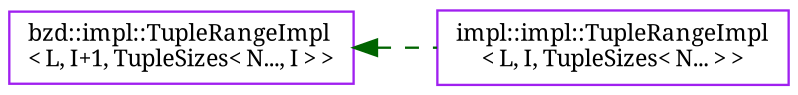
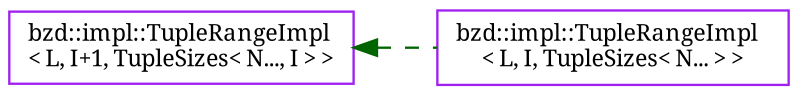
node "impl::impl::TupleRangeImpl < L, I, TupleSizes< N... > >": label "impl::impl::TupleRangeImpl < L, I, TupleSizes< N... > >" -> "bzd::impl::TupleRangeImpl < L, I, TupleSizes< N... > >"
